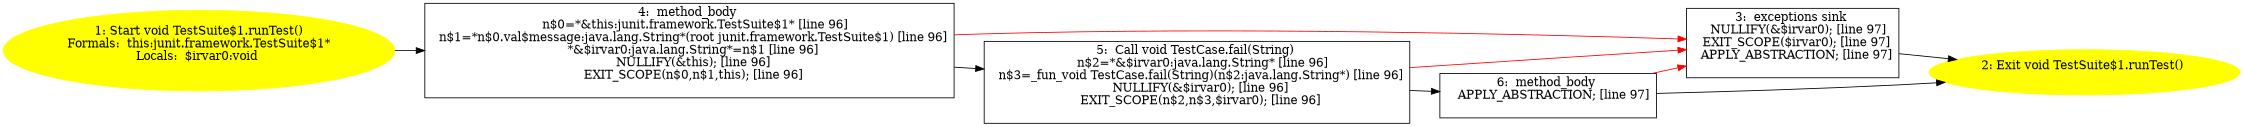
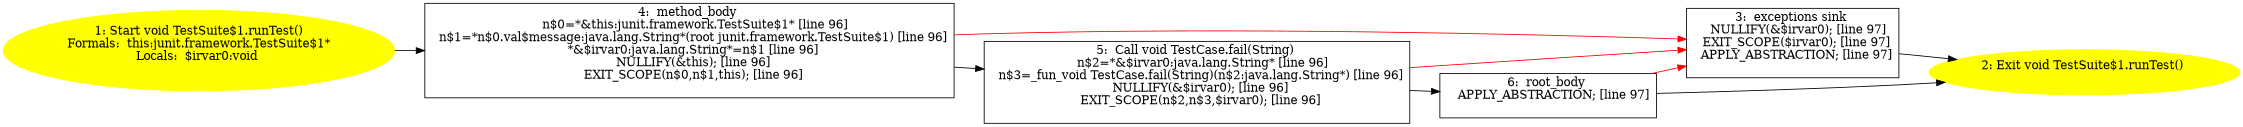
node "6:  method_body APPLY_ABSTRACTION; [line 97]": label "6:  method_body APPLY_ABSTRACTION; [line 97]" -> "6:  root_body APPLY_ABSTRACTION; [line 97]"
